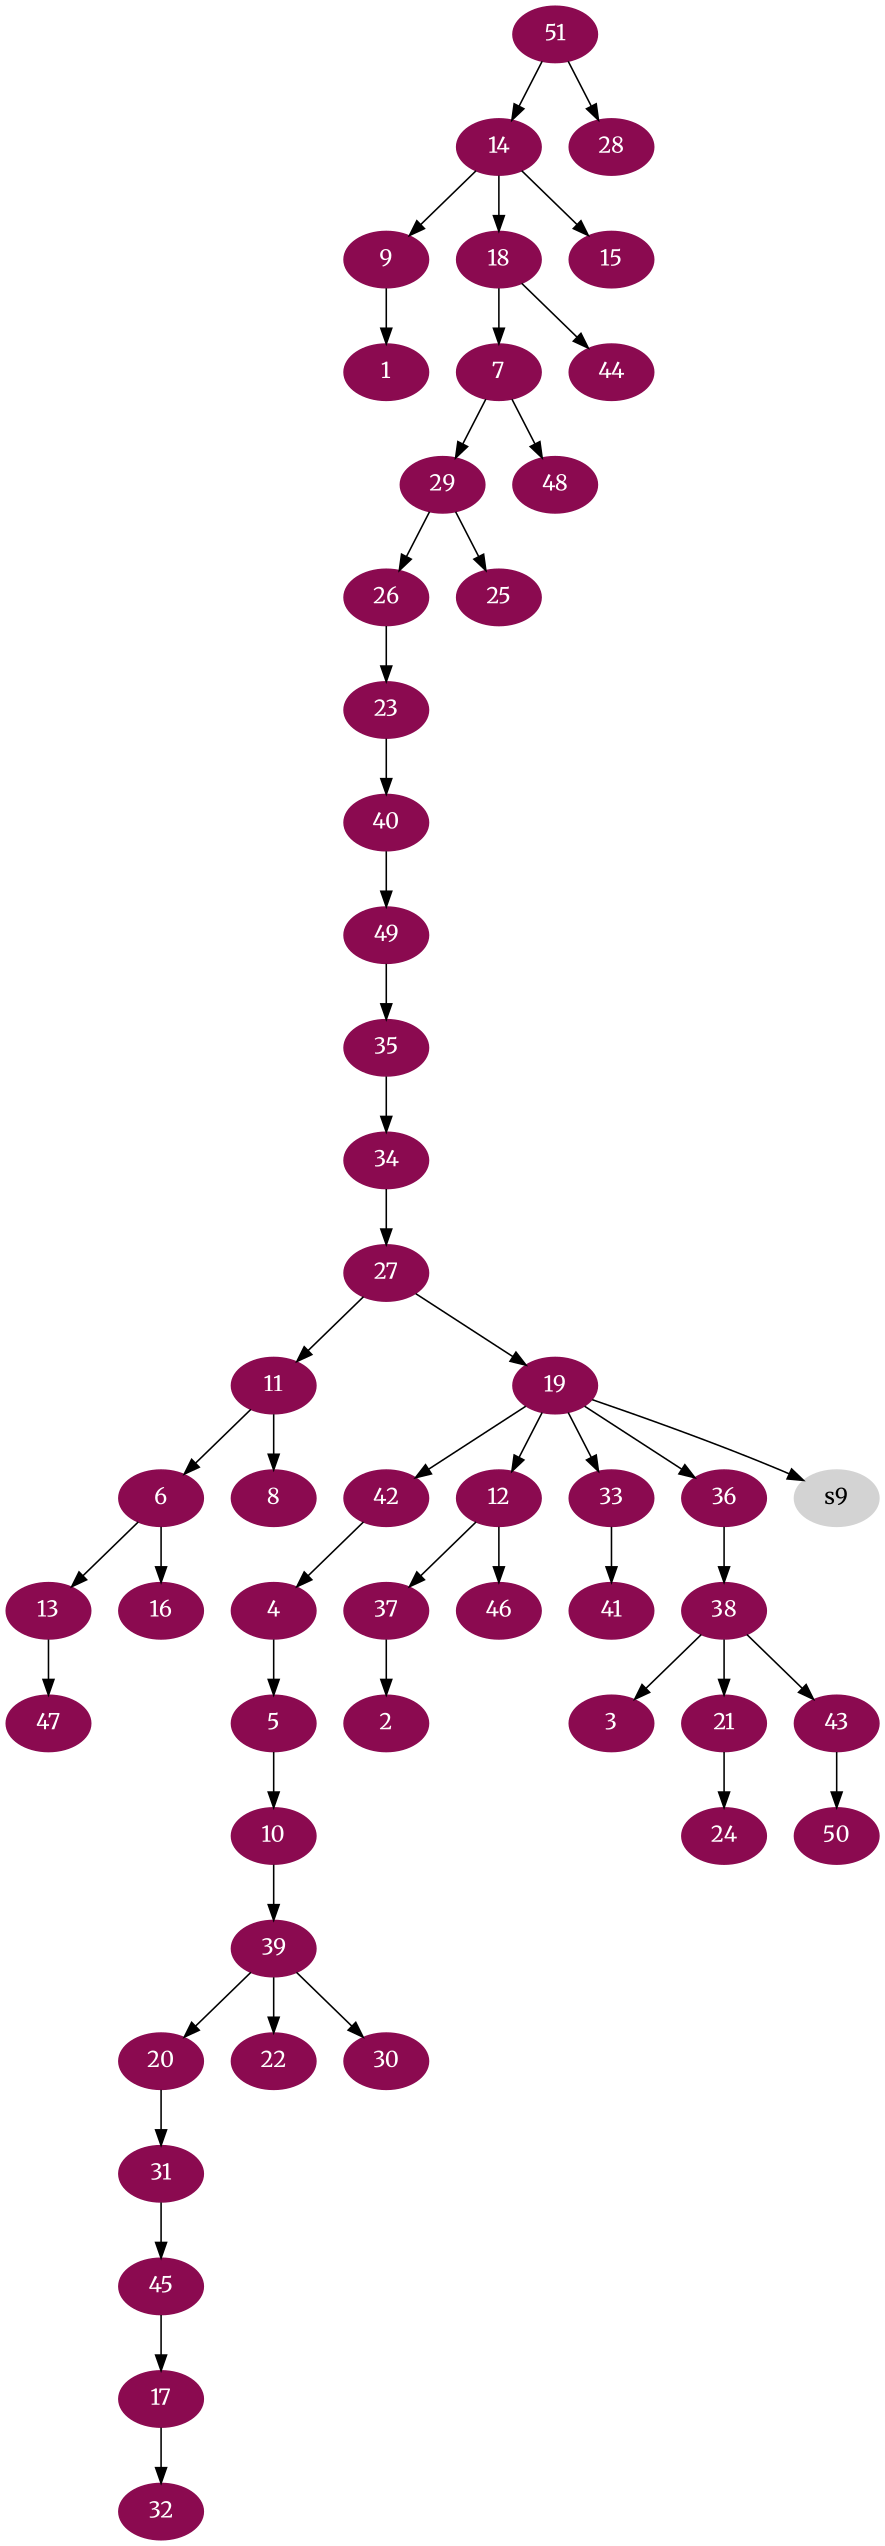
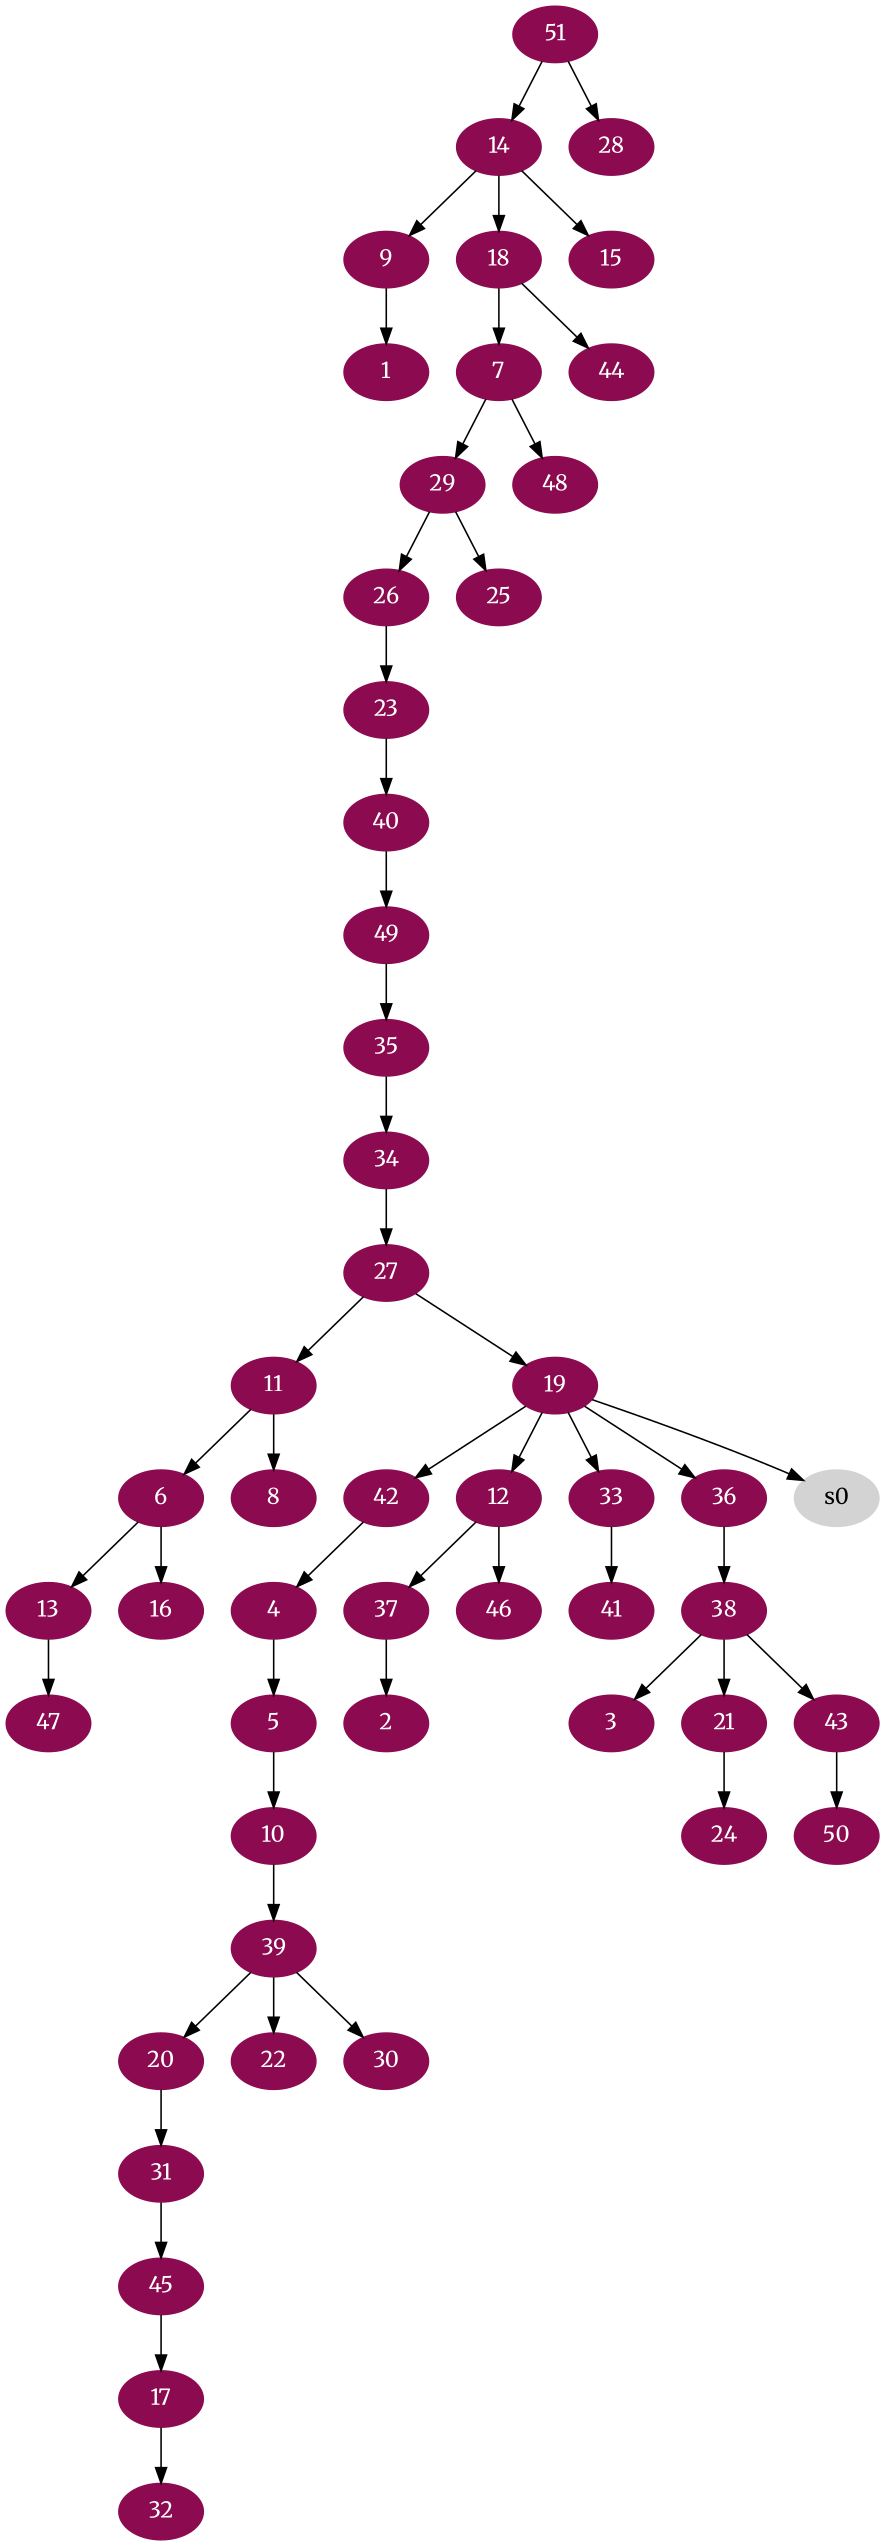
node "s9": label "s9" -> "s0"
